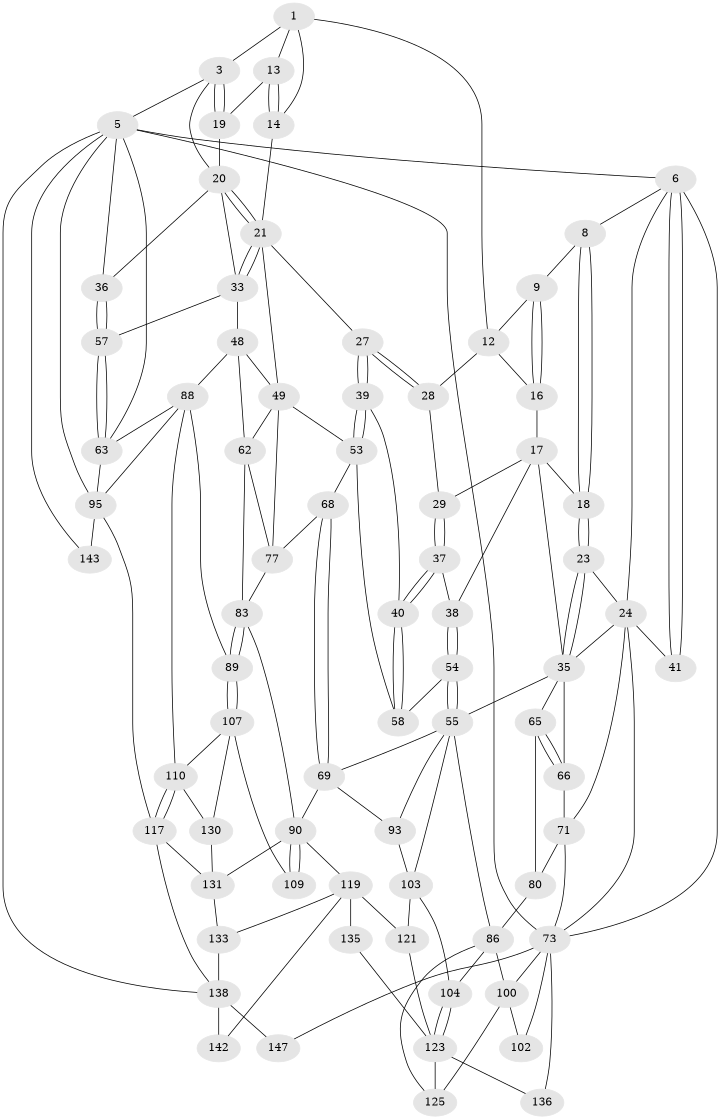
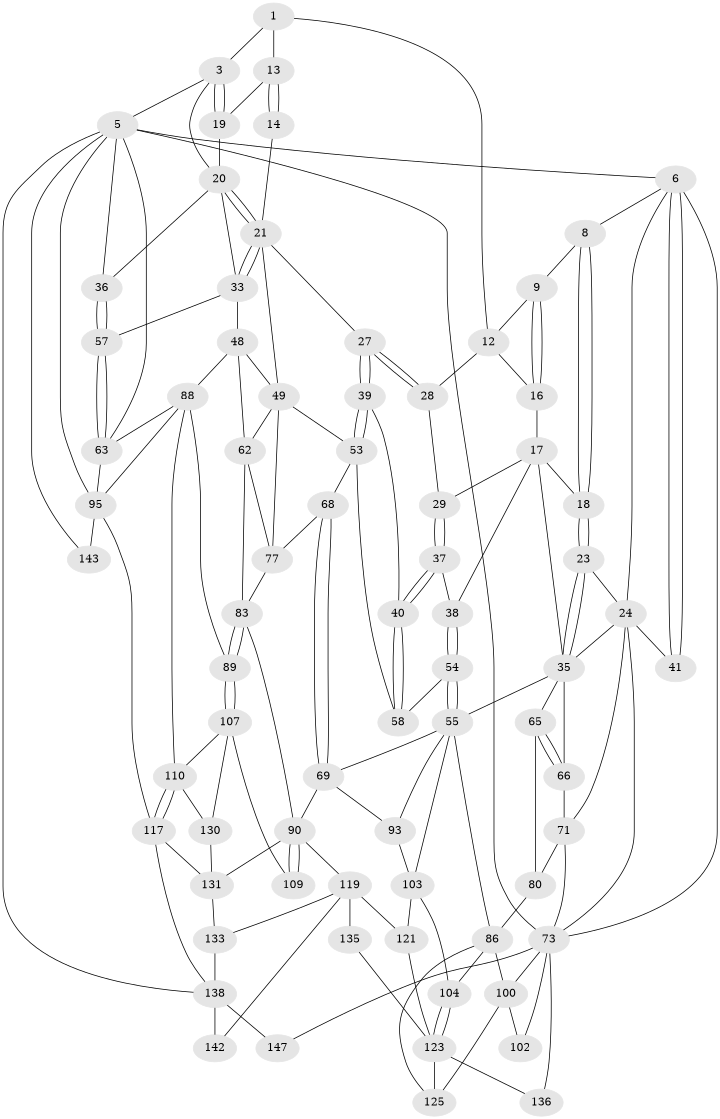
edge "1" -- "14": removed
